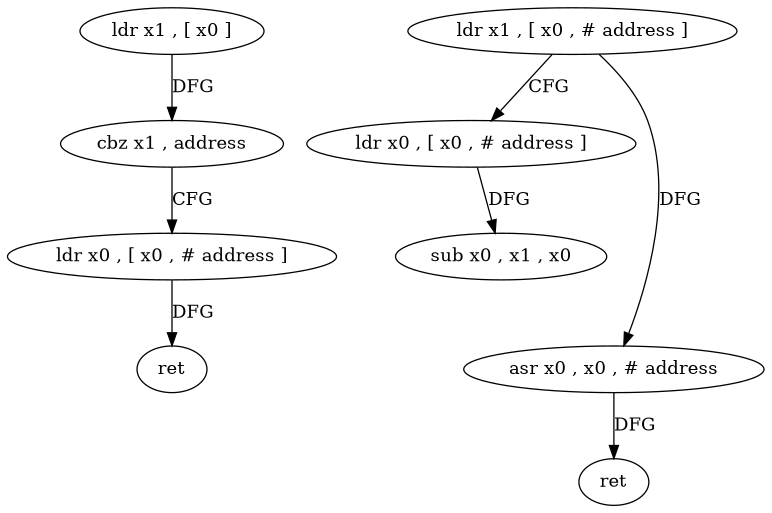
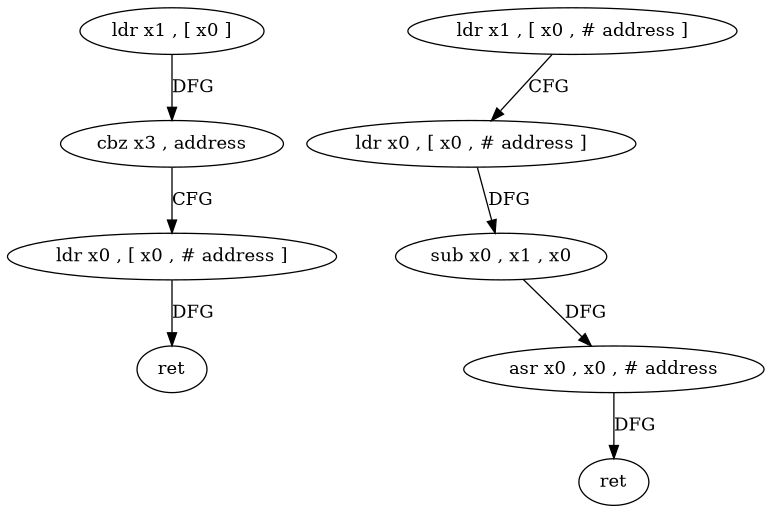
node "cbz x1 , address": label "cbz x1 , address" -> "cbz x3 , address"
edge "ldr x1 , [ x0 , # address ]" -> "asr x0 , x0 , # address": now "sub x0 , x1 , x0" -> "asr x0 , x0 , # address"
